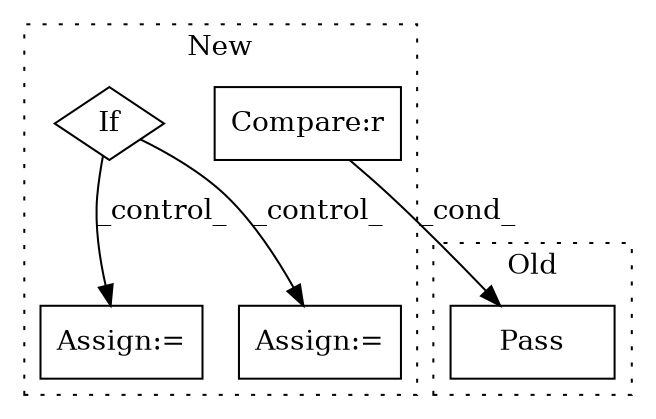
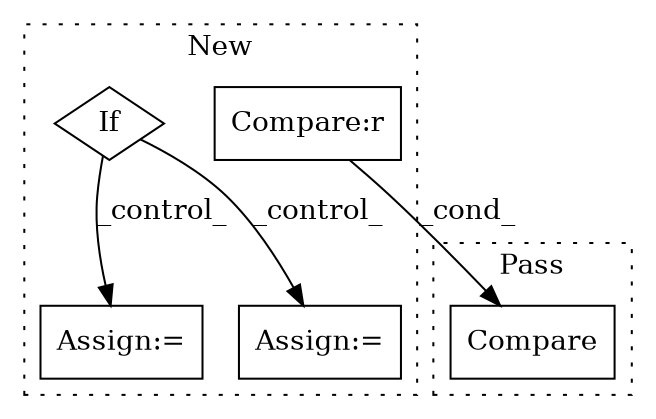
cluster "Old": label "Old" -> "Pass"
node "Pass": label "Pass" -> "Compare"
